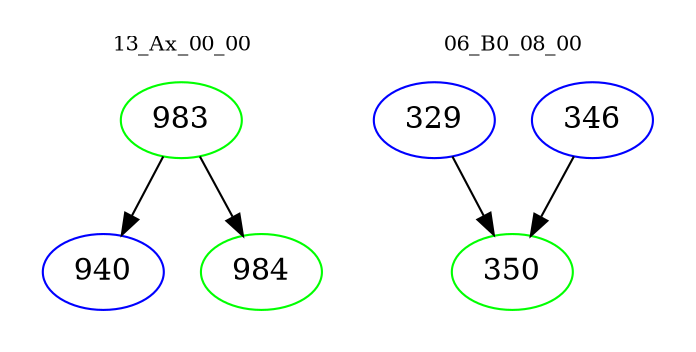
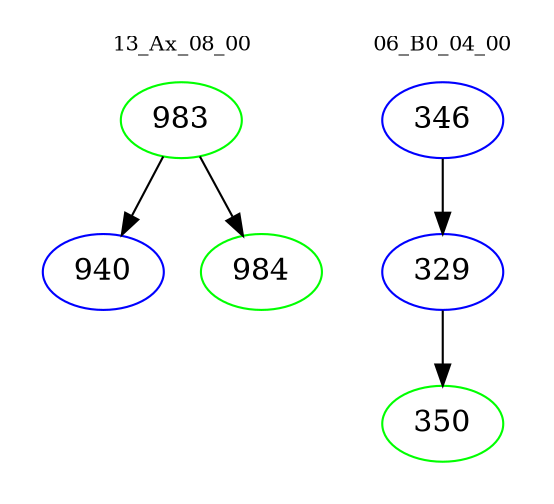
cluster "13_Ax_00_00": label "13_Ax_00_00" -> "13_Ax_08_00"
cluster "06_B0_08_00": label "06_B0_08_00" -> "06_B0_04_00"
edge "346" -> "350": now "346" -> "329"
